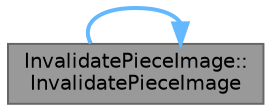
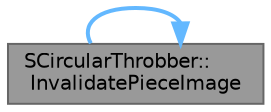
node "InvalidatePieceImage:: InvalidatePieceImage": label "InvalidatePieceImage:: InvalidatePieceImage" -> "SCircularThrobber:: InvalidatePieceImage"
